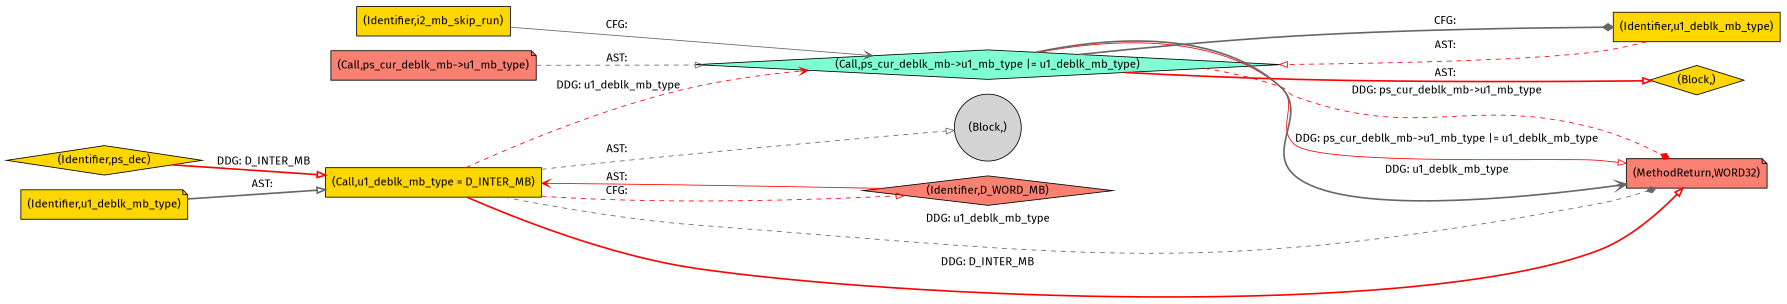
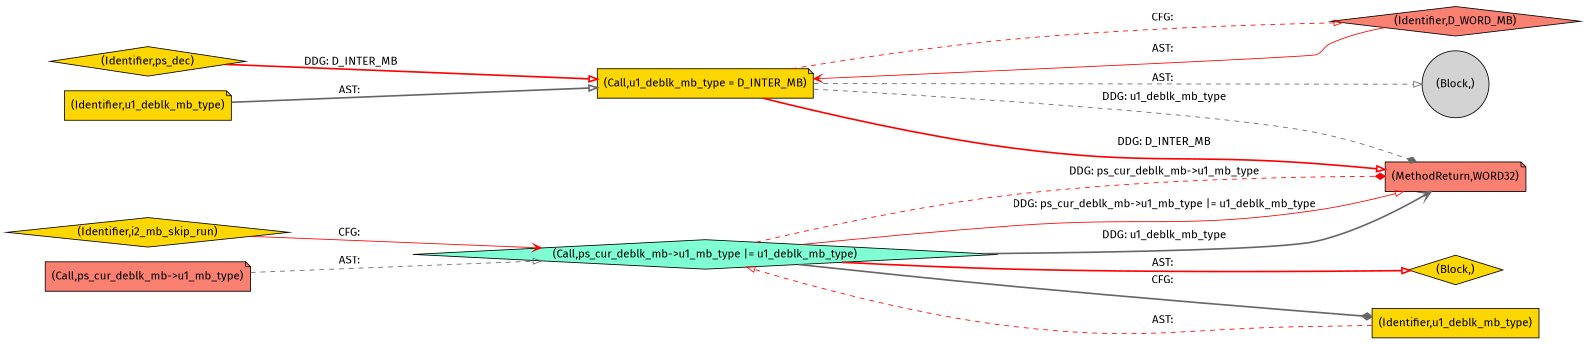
node "(Identifier,i2_mb_skip_run)": shape box -> diamond
edge "(Identifier,i2_mb_skip_run)" -> "(Call,ps_cur_deblk_mb->u1_mb_type |= u1_deblk_mb_type)": color gray40 -> red
edge "(Call,u1_deblk_mb_type = D_INTER_MB)" -> "(Call,ps_cur_deblk_mb->u1_mb_type |= u1_deblk_mb_type)": removed, label "DDG: u1_deblk_mb_type"
node "(Call,u1_deblk_mb_type = D_INTER_MB)": shape box -> note
